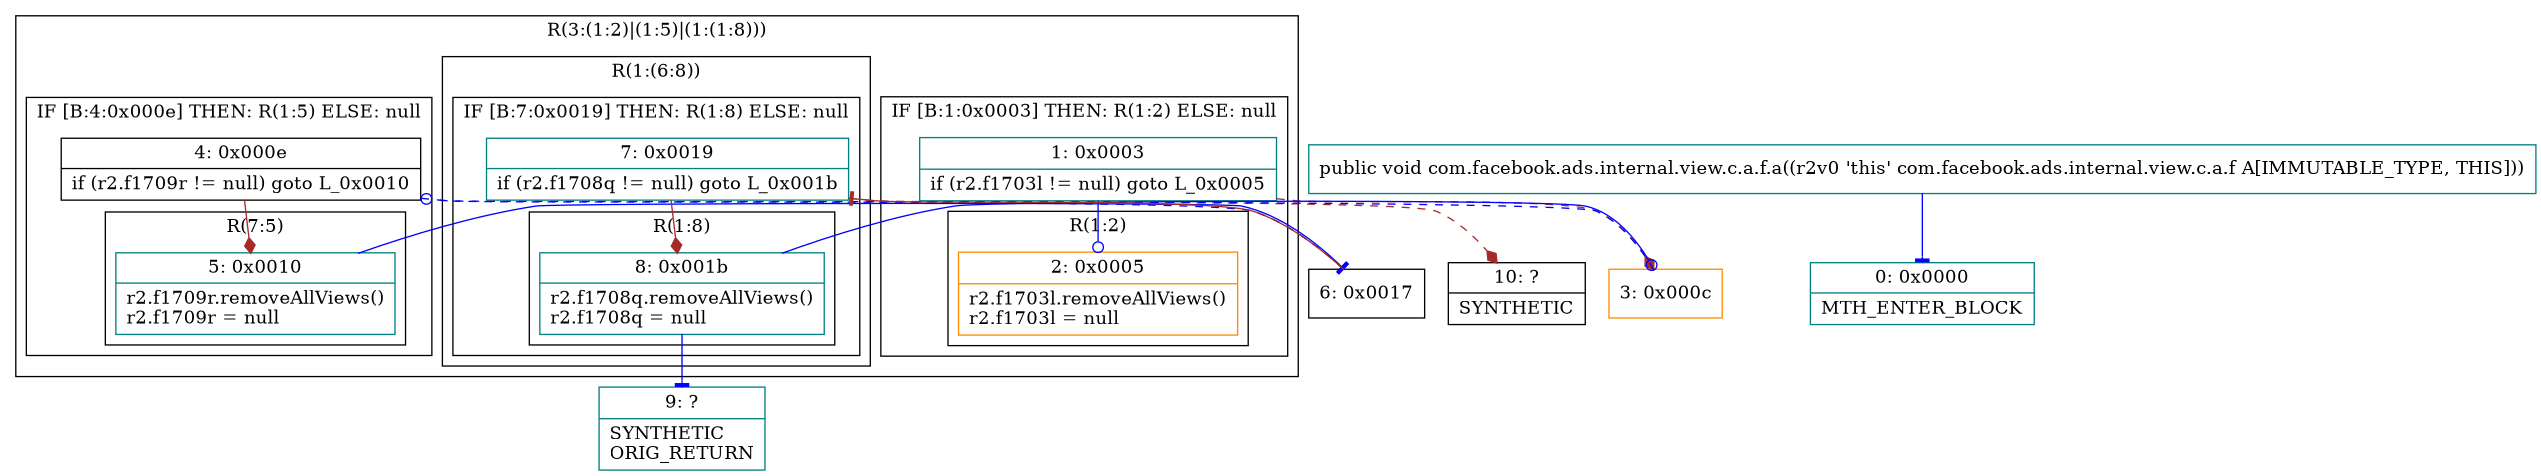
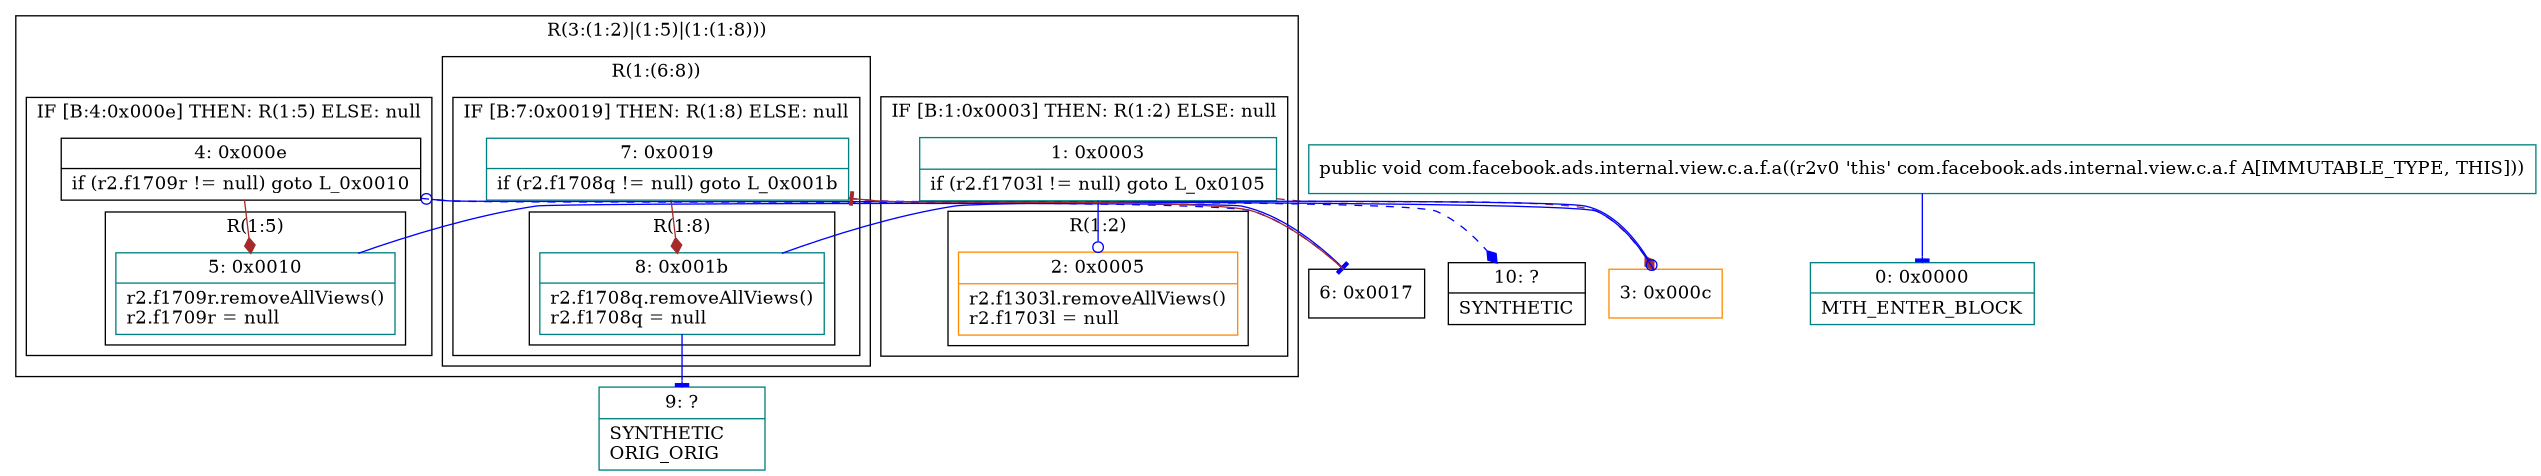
node "1: 0x0003": text "if (r2.f1703l != null) goto L_0x0005" -> "if (r2.f1703l != null) goto L_0x0105"
edge "3: 0x000c" -> "4: 0x000e": style dashed -> solid
edge "7: 0x0019" -> "10: ?": color brown -> blue
cluster "R(7:5)": label "R(7:5)" -> "R(1:5)"
node "2: 0x0005": text "r2.f1703l.removeAllViews()" -> "r2.f1303l.removeAllViews()"
node "9: ?": text "ORIG_RETURN" -> "ORIG_ORIG"
